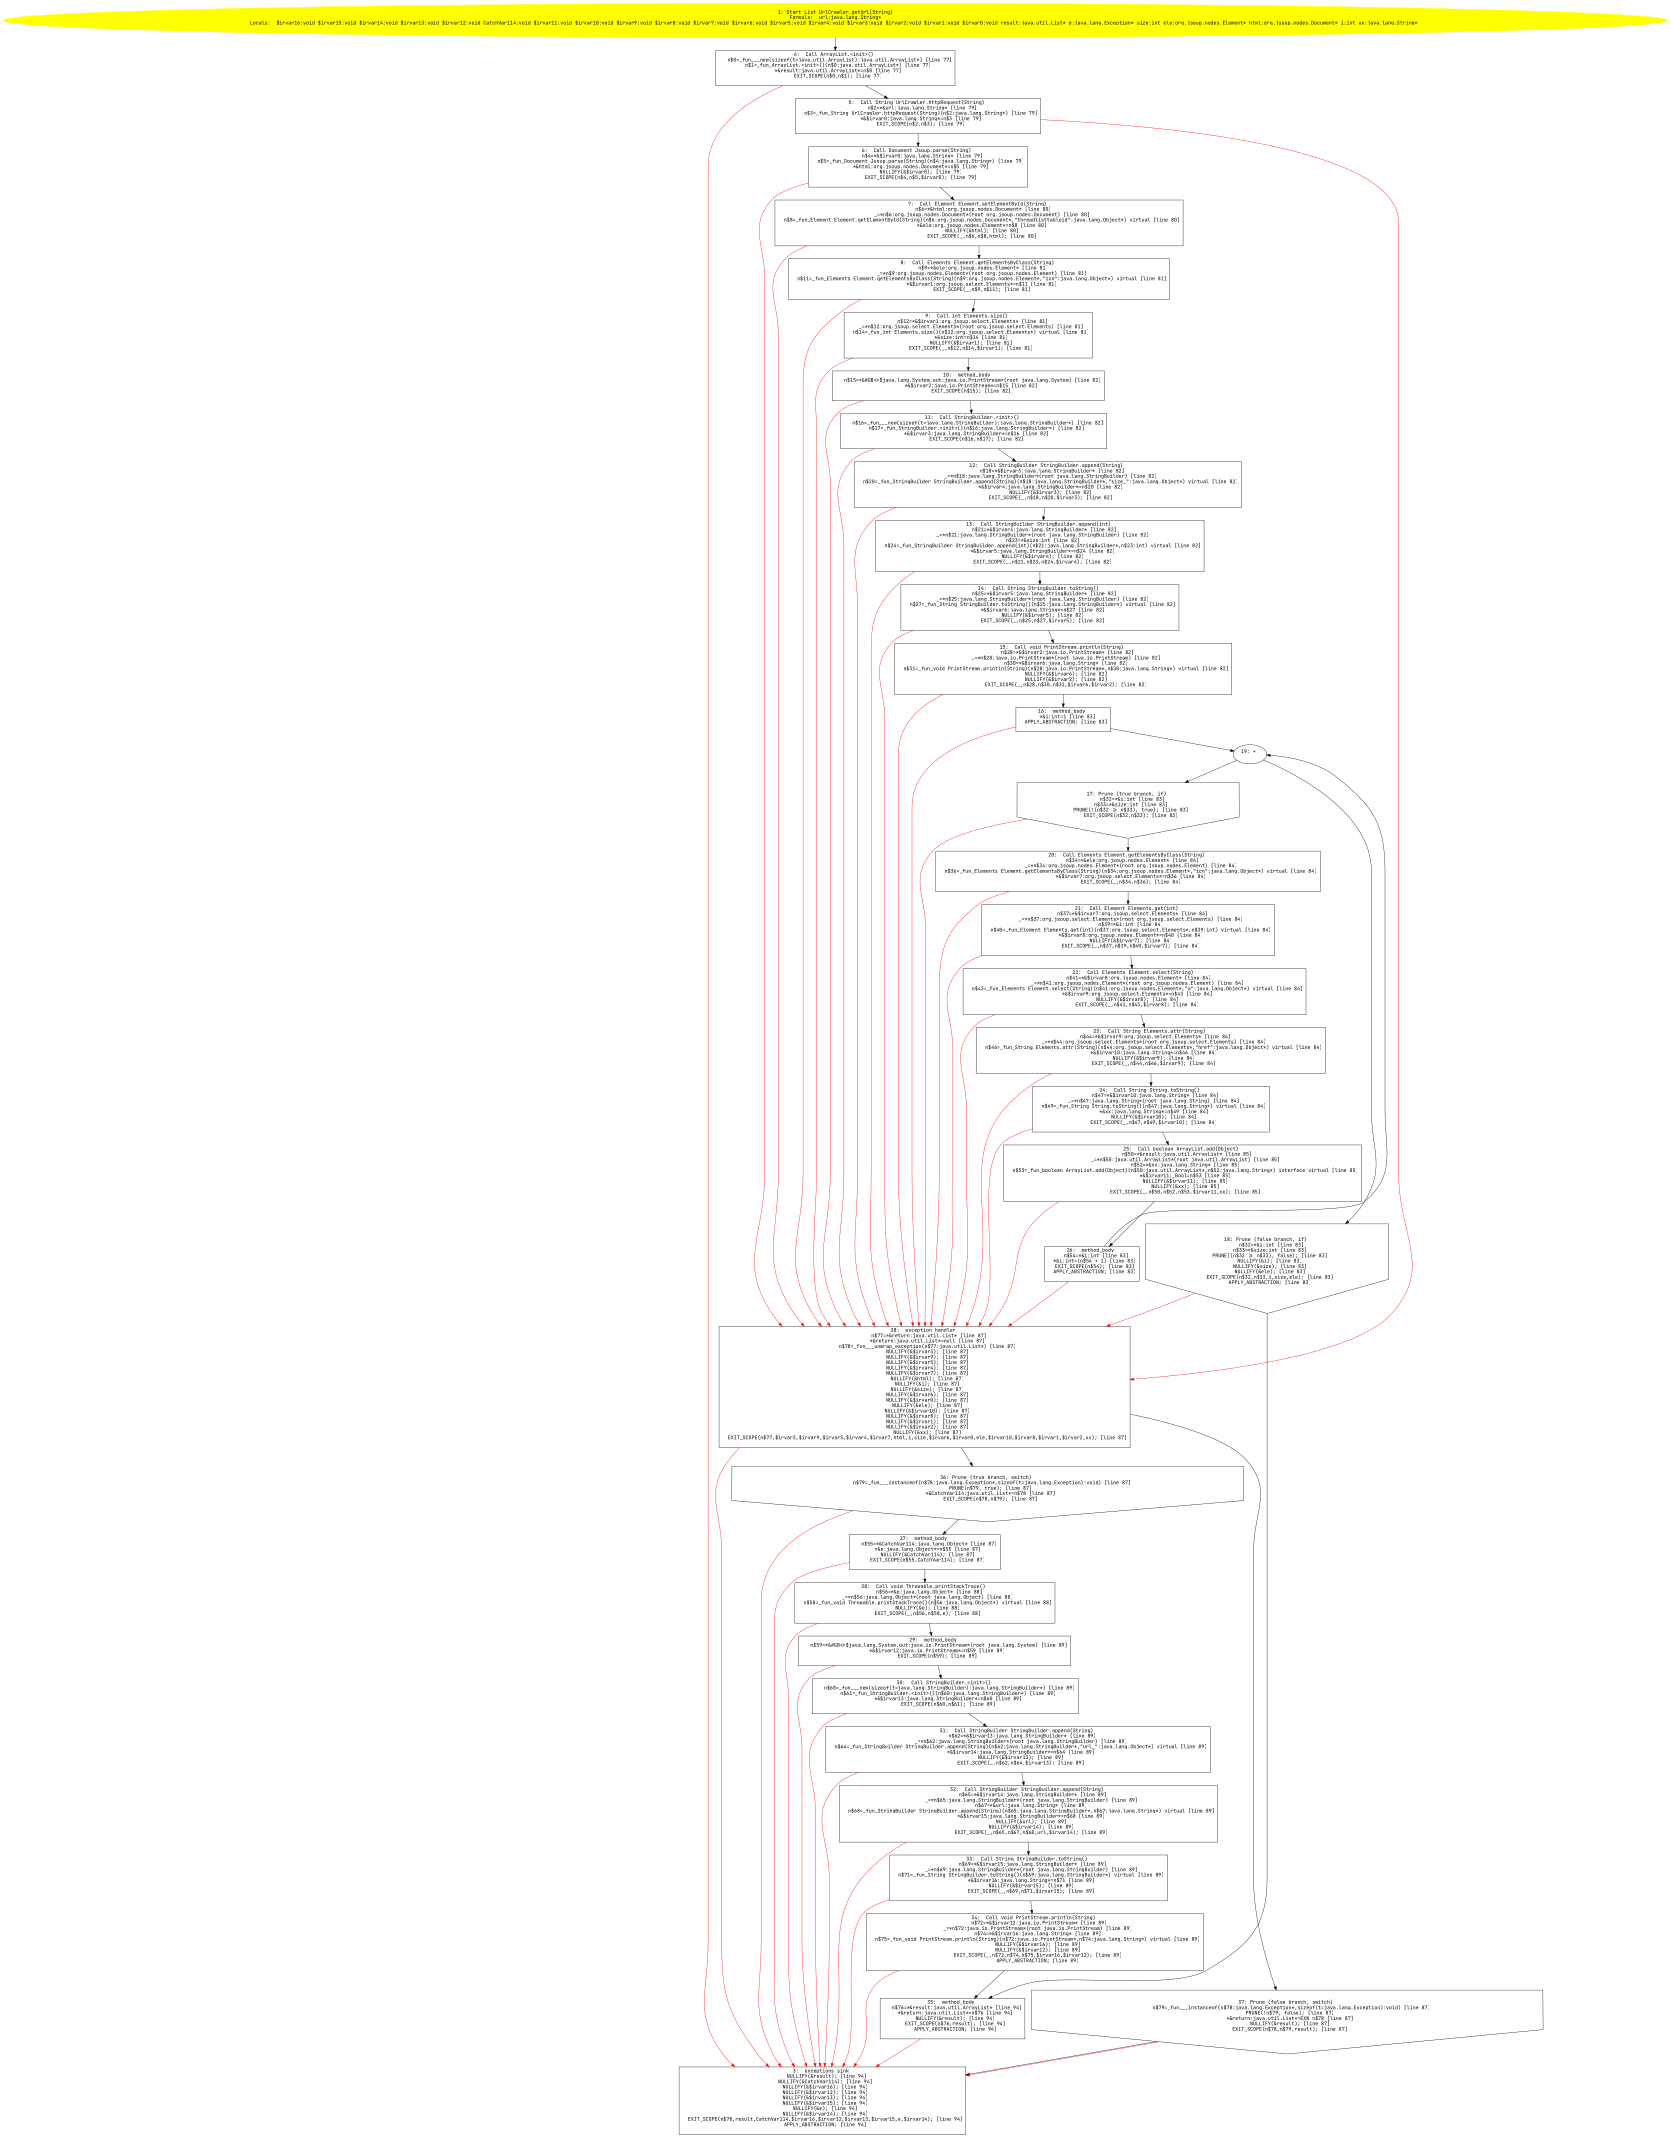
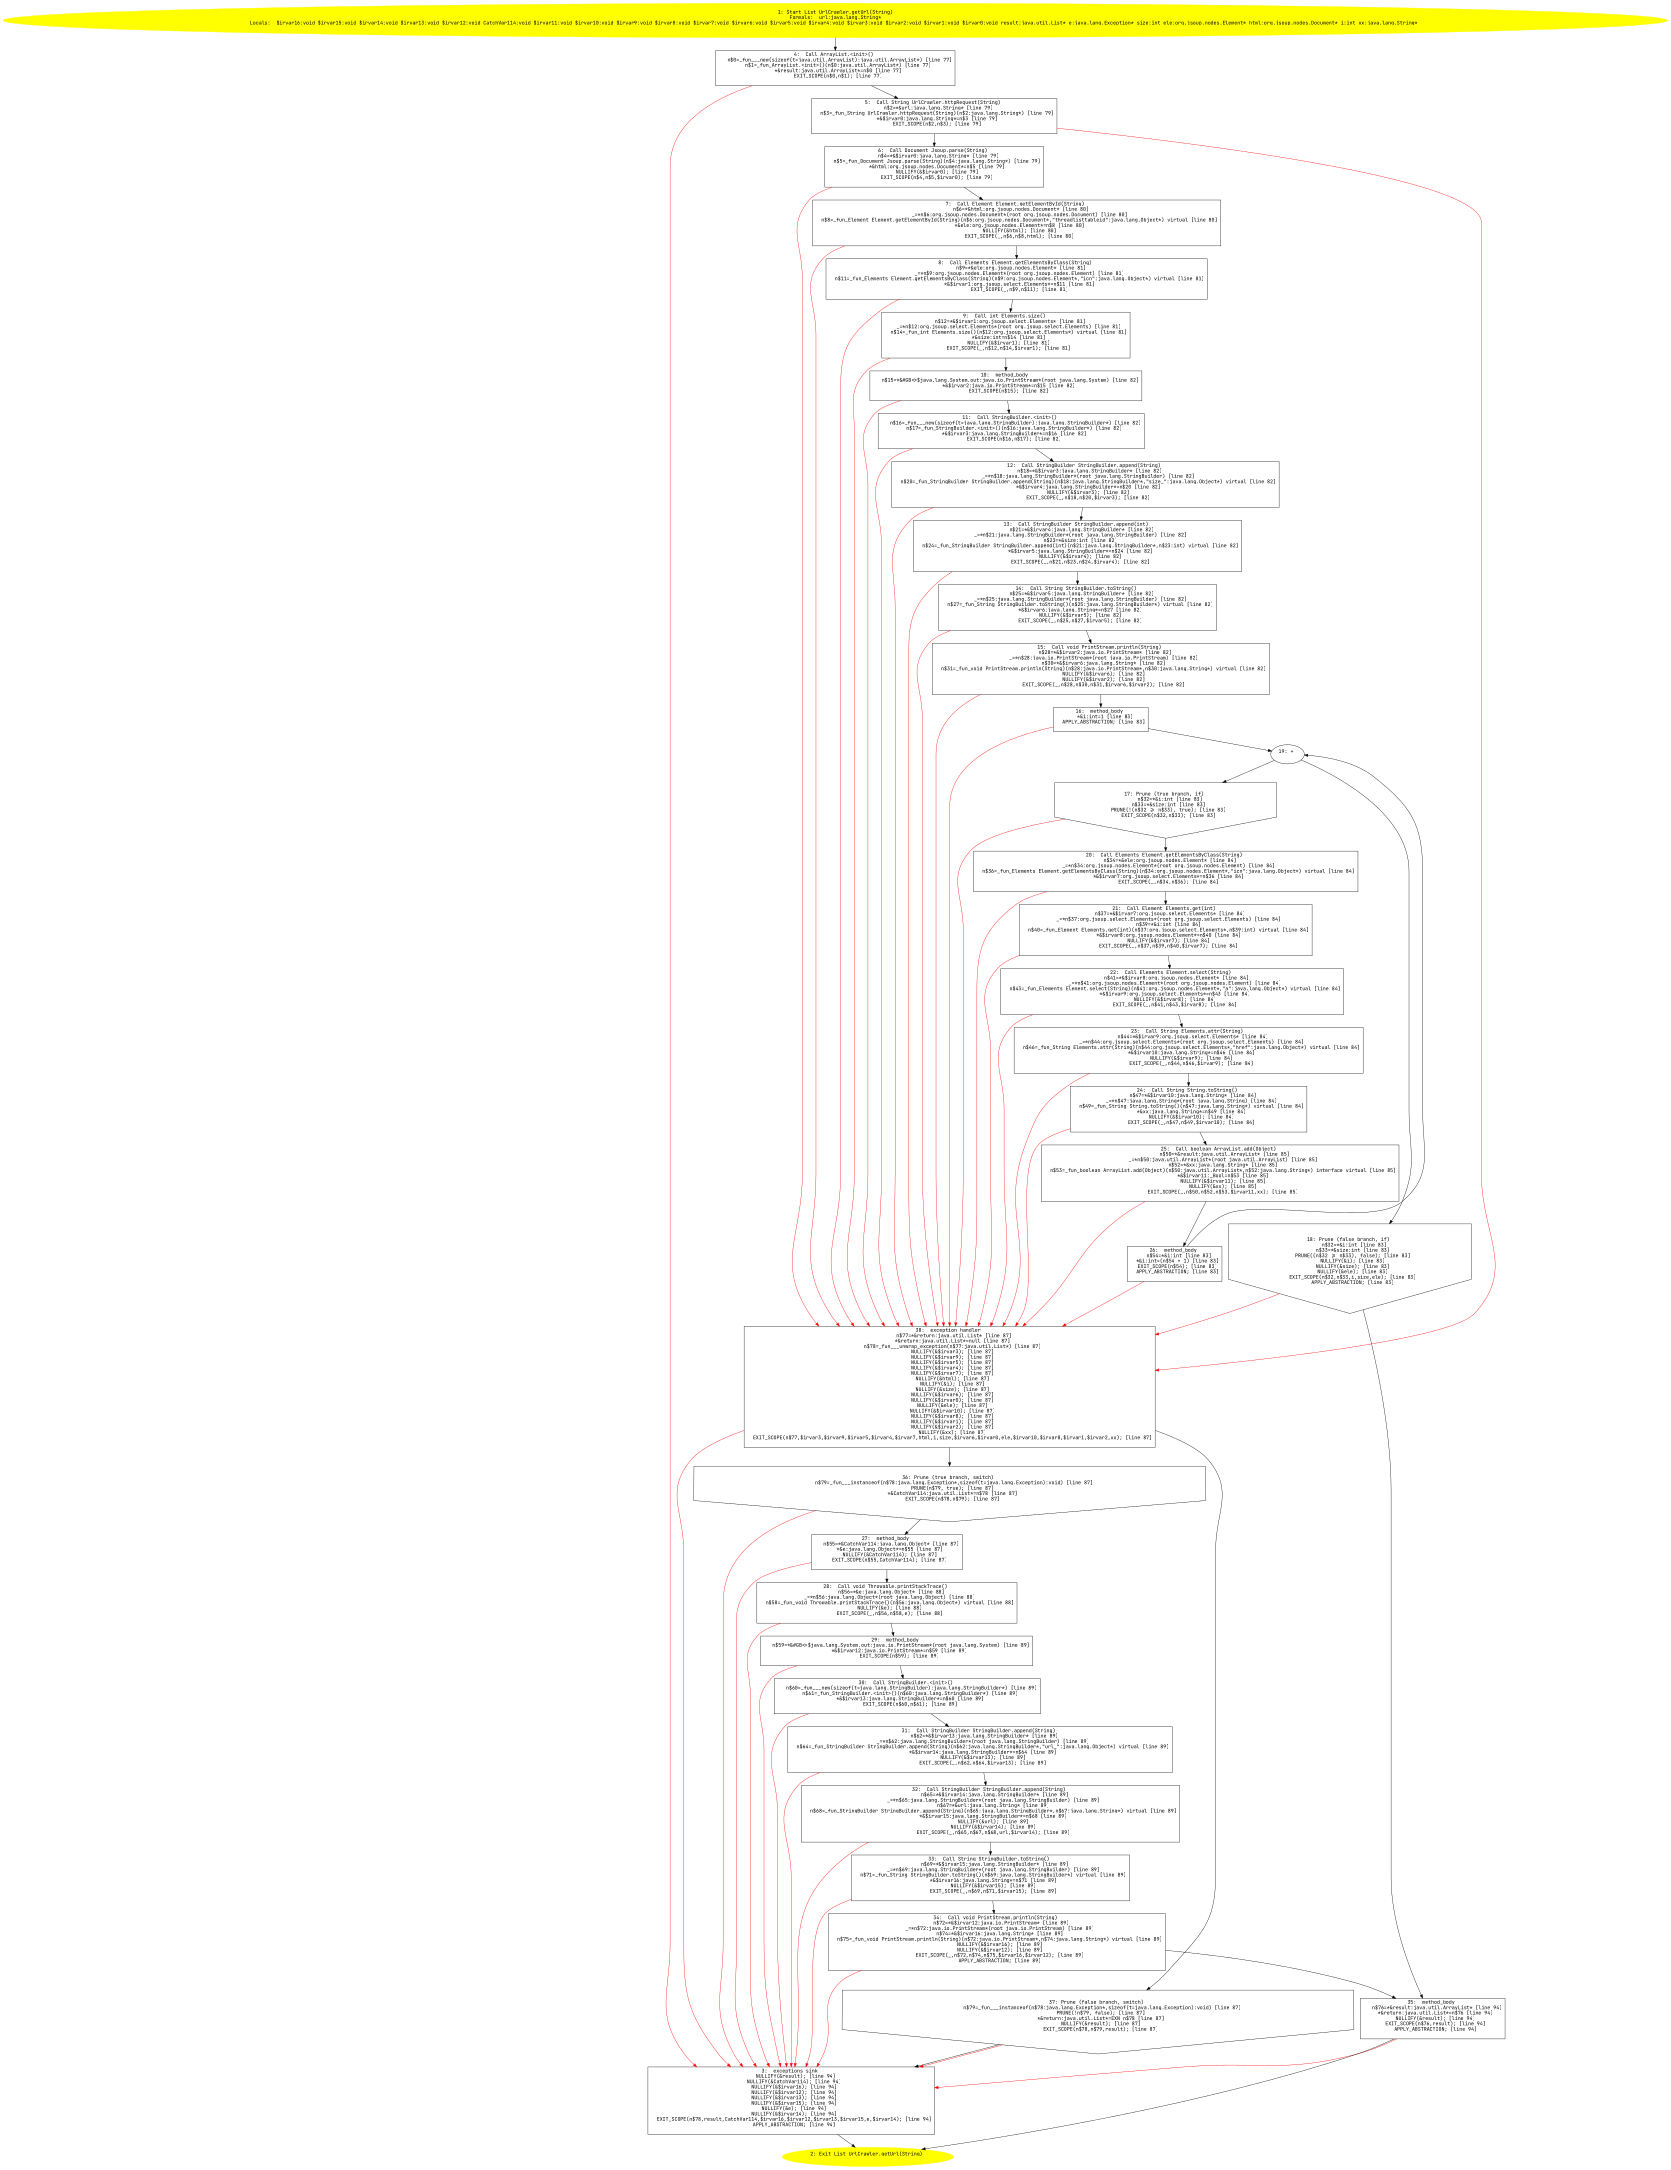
node "2: Exit List UrlCrawler.getUrl(String)": added
